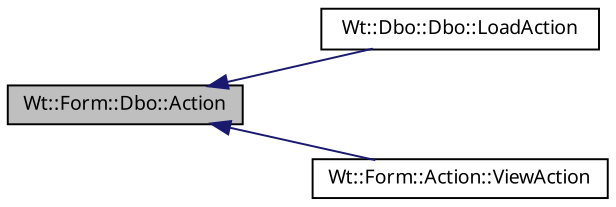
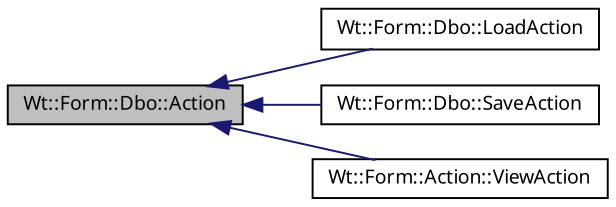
node "Wt::Dbo::Dbo::LoadAction": label "Wt::Dbo::Dbo::LoadAction" -> "Wt::Form::Dbo::LoadAction"
node "Wt::Form::Dbo::SaveAction": added
